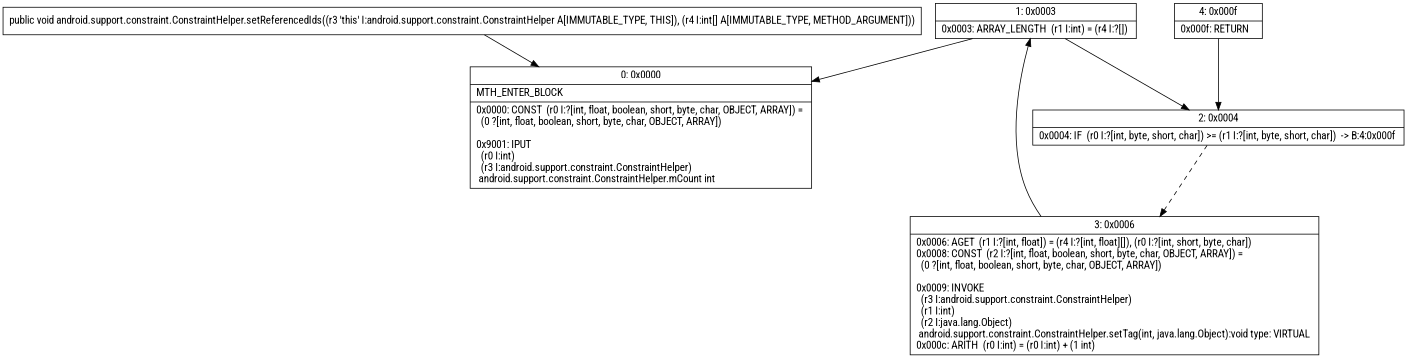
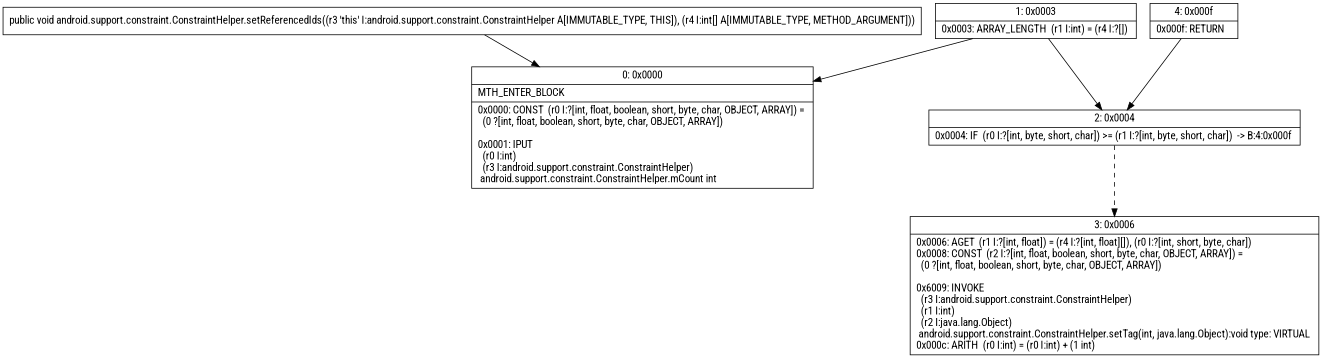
edge "3: 0x0006" -> "1: 0x0003": removed
node "0: 0x0000": text "0x9001: IPUT" -> "0x0001: IPUT"
node "3: 0x0006": text "0x0009: INVOKE" -> "0x6009: INVOKE"
